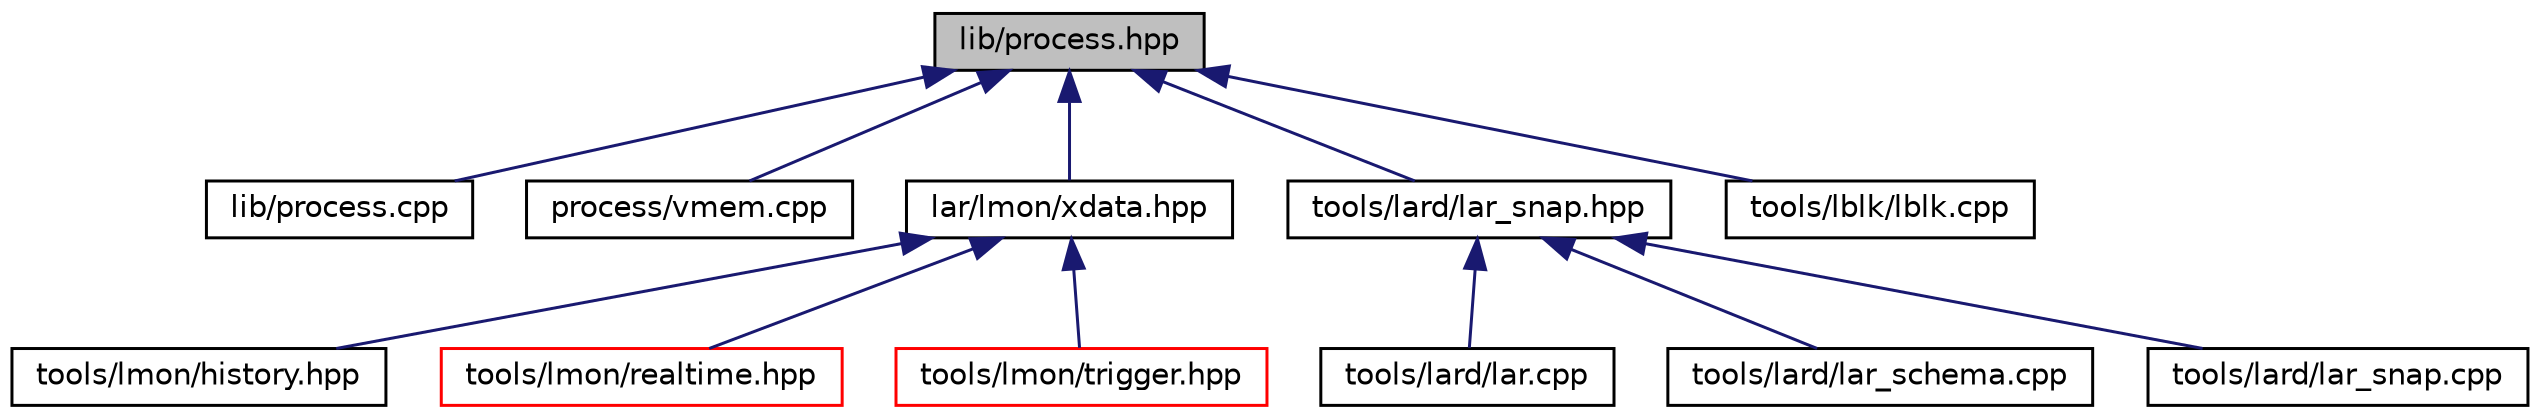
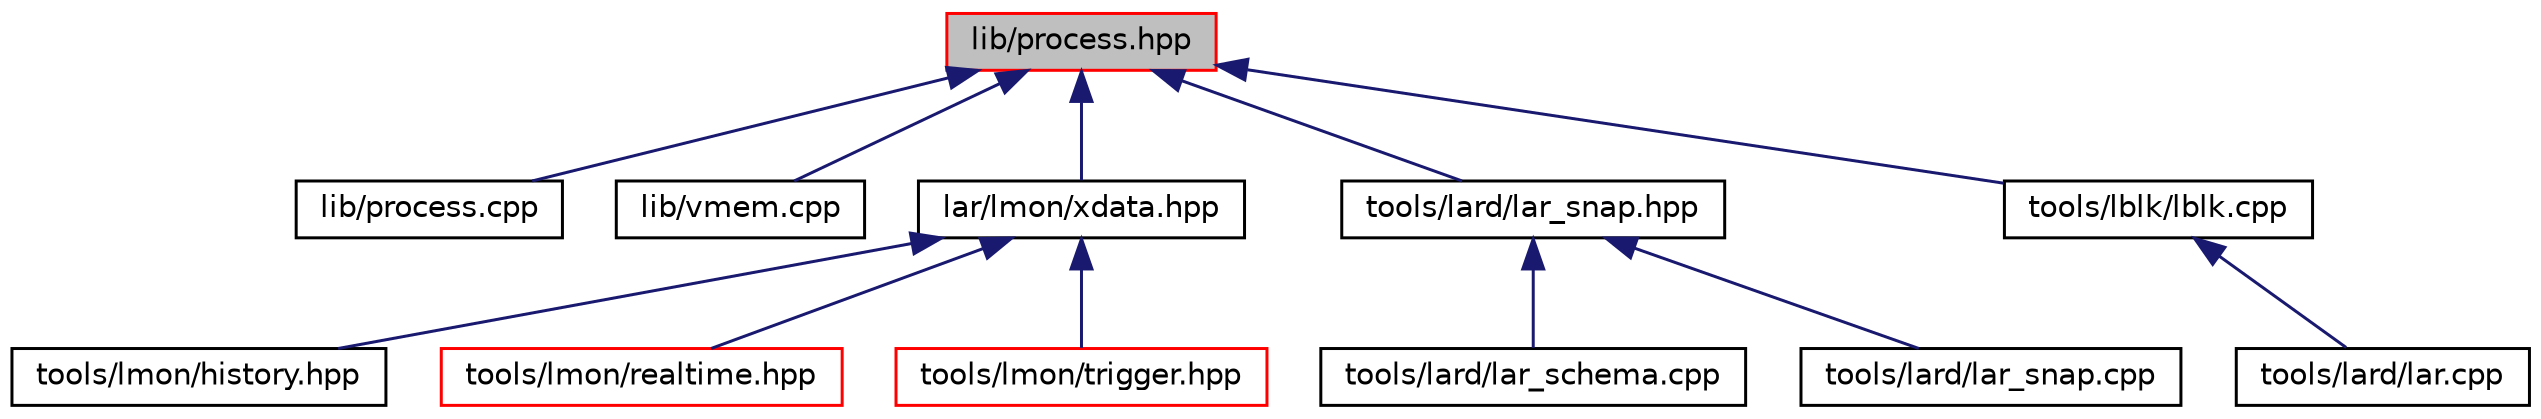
node "lib/process.hpp": color black -> red
node "process/vmem.cpp": label "process/vmem.cpp" -> "lib/vmem.cpp"
edge "tools/lard/lar.cpp" -> "tools/lard/lar_snap.hpp": now "tools/lard/lar.cpp" -> "tools/lblk/lblk.cpp"
